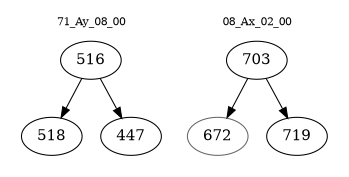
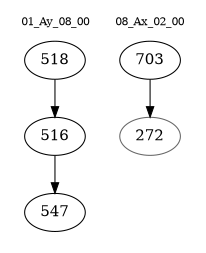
cluster "71_Ay_08_00": label "71_Ay_08_00" -> "01_Ay_08_00"
edge "516" -> "518": reversed
node "447": label "447" -> "547"
node "672": label "672" -> "272"
node "719": removed
